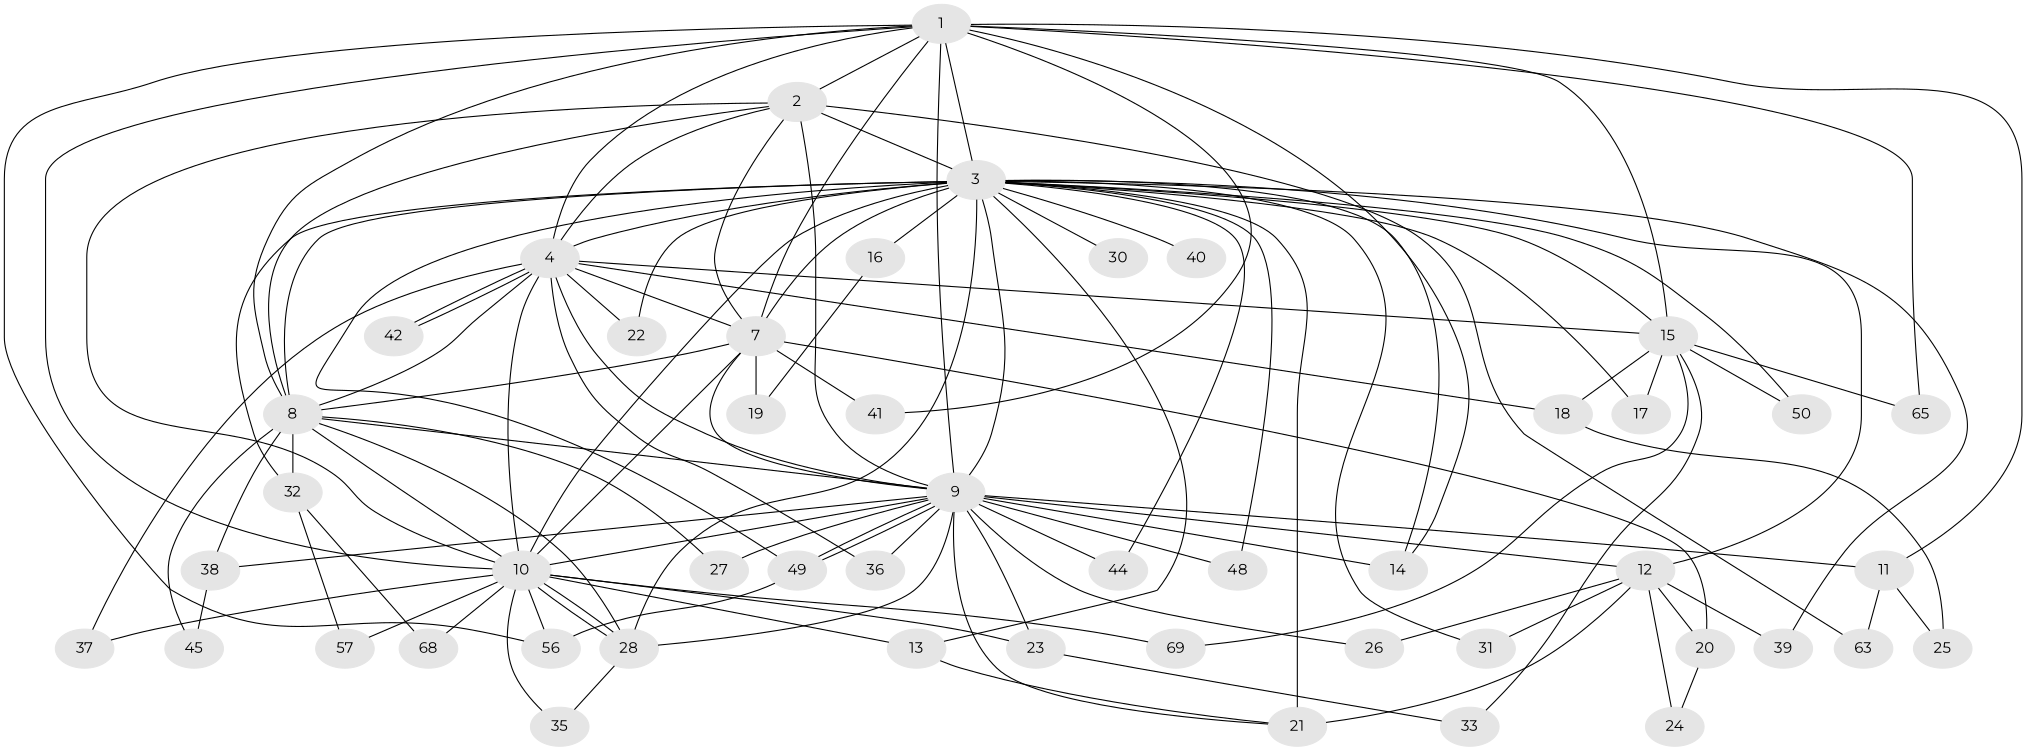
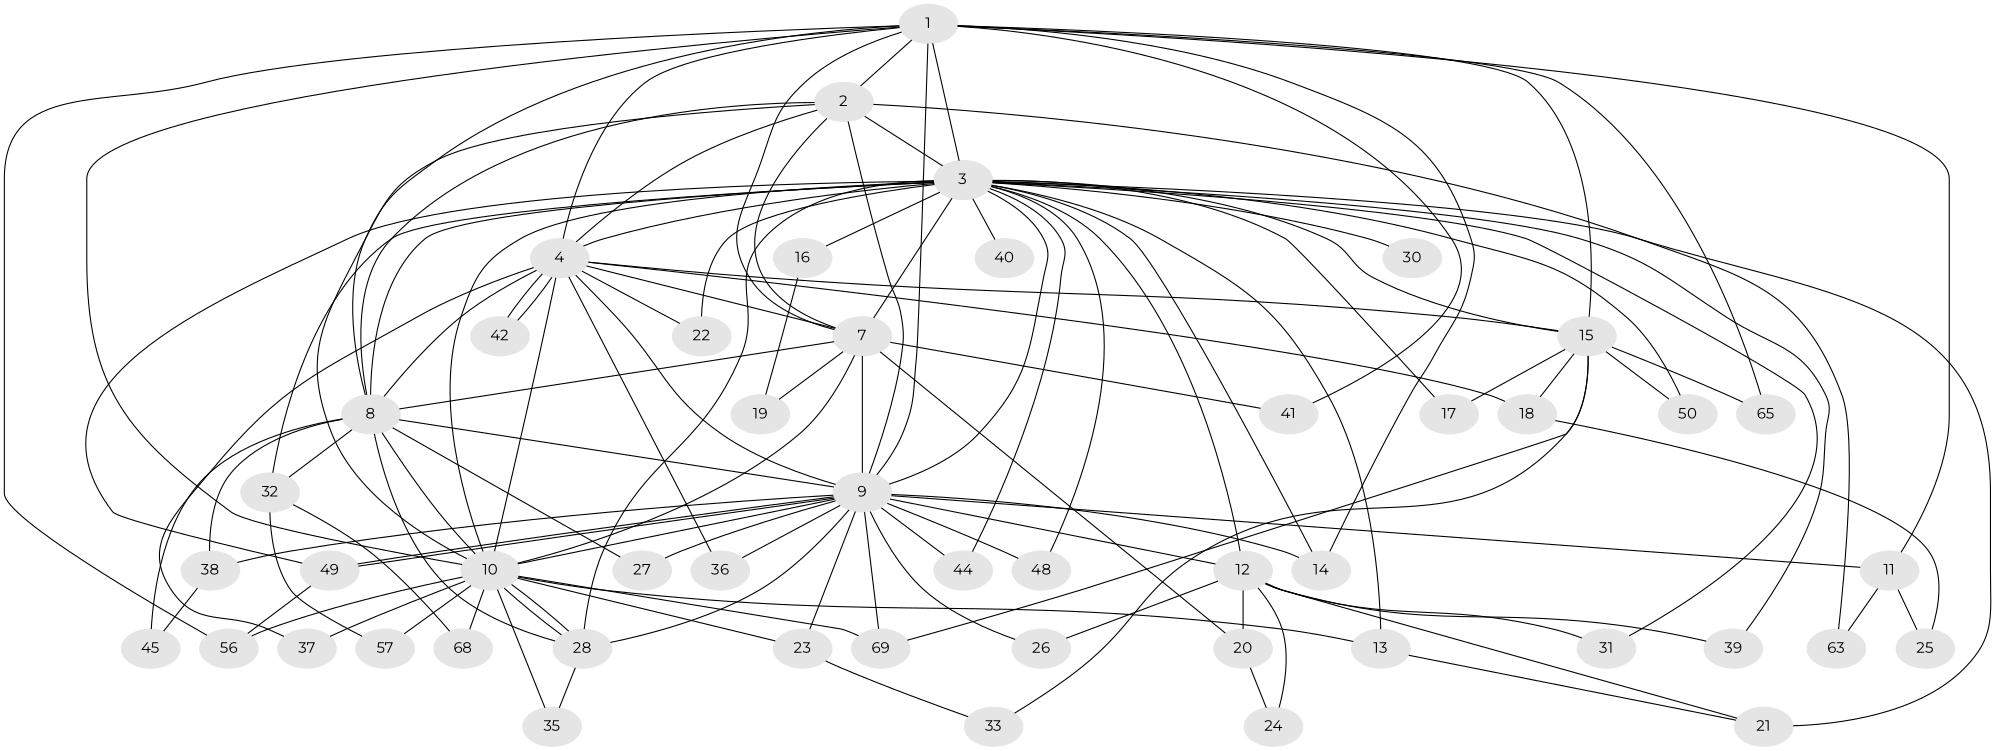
edge "9" -- "21": now "9" -- "69"
